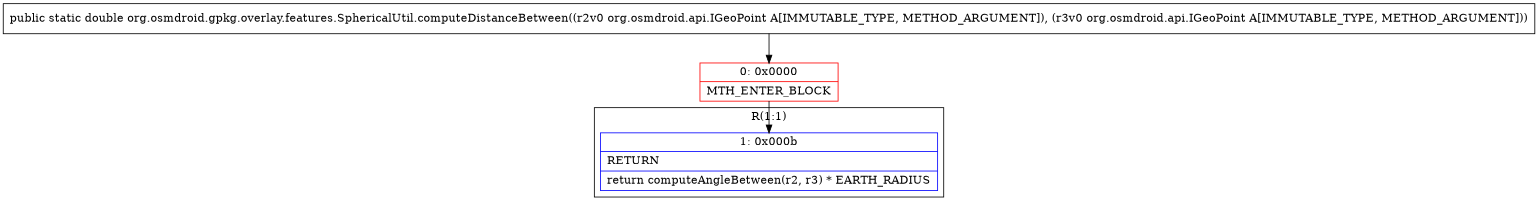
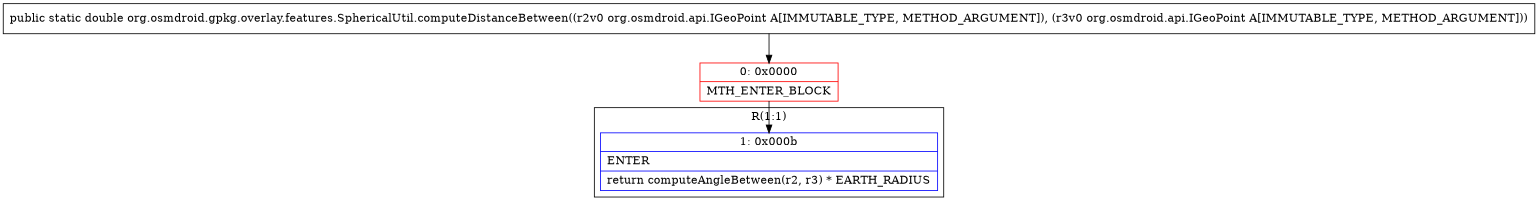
node "1: 0x000b": text "RETURN" -> "ENTER"
